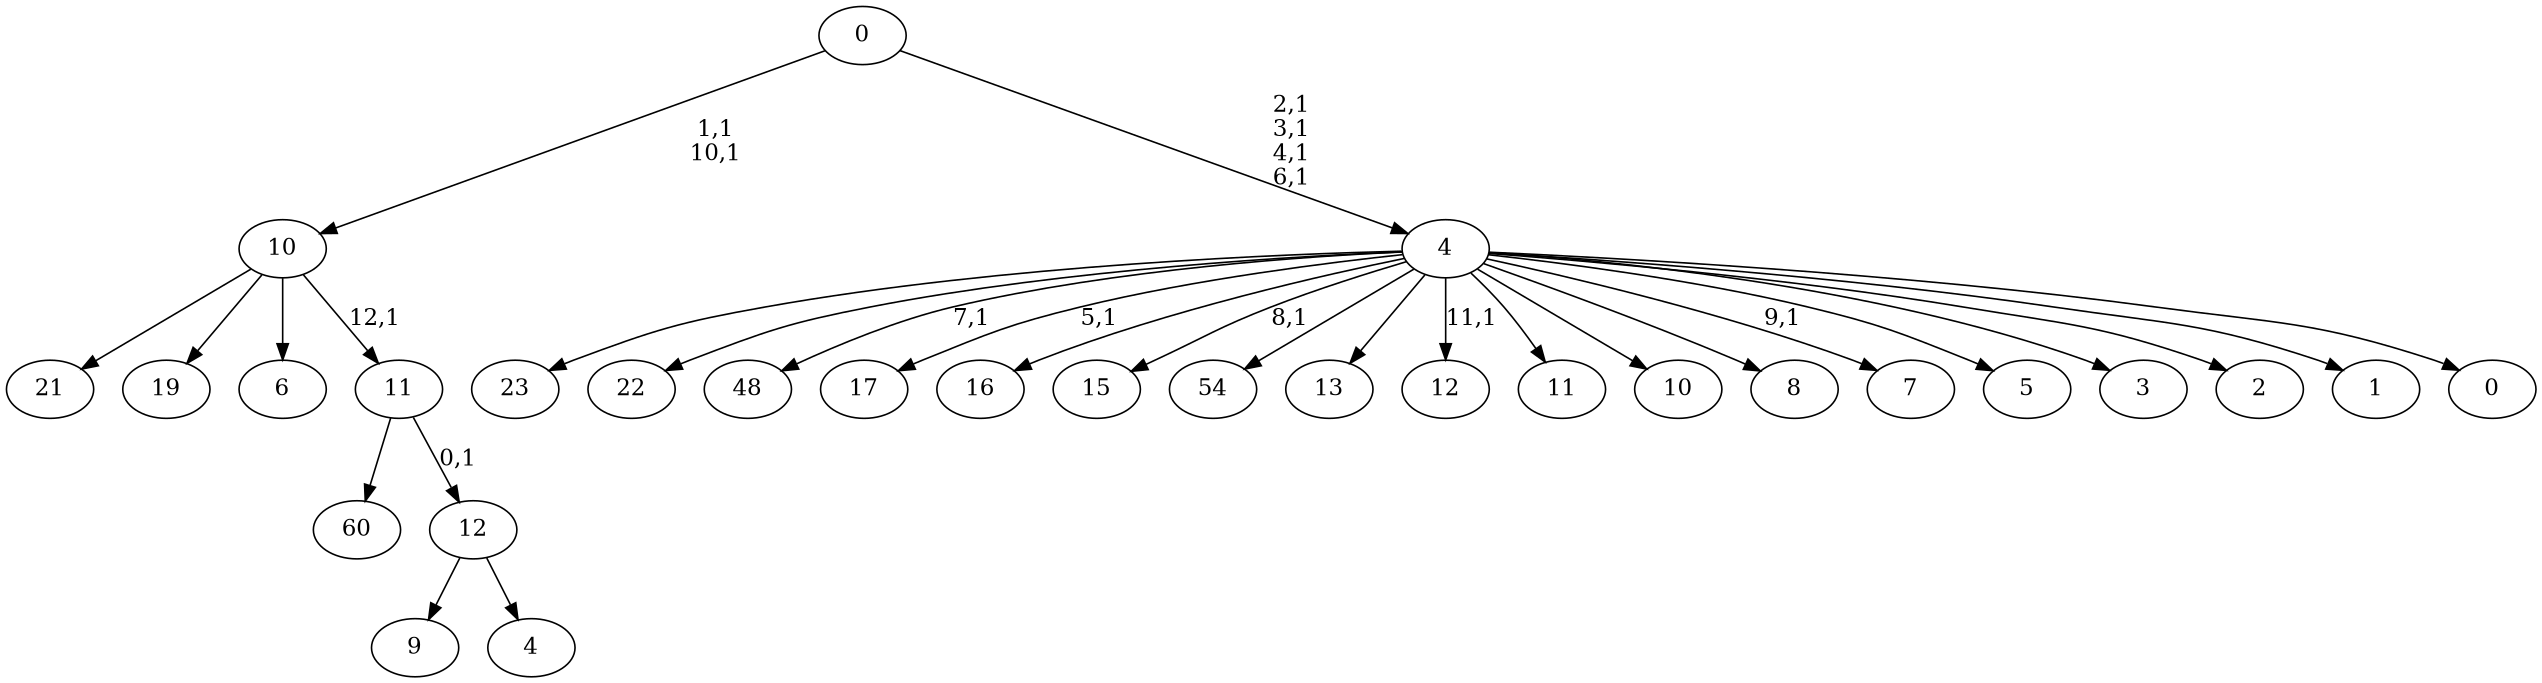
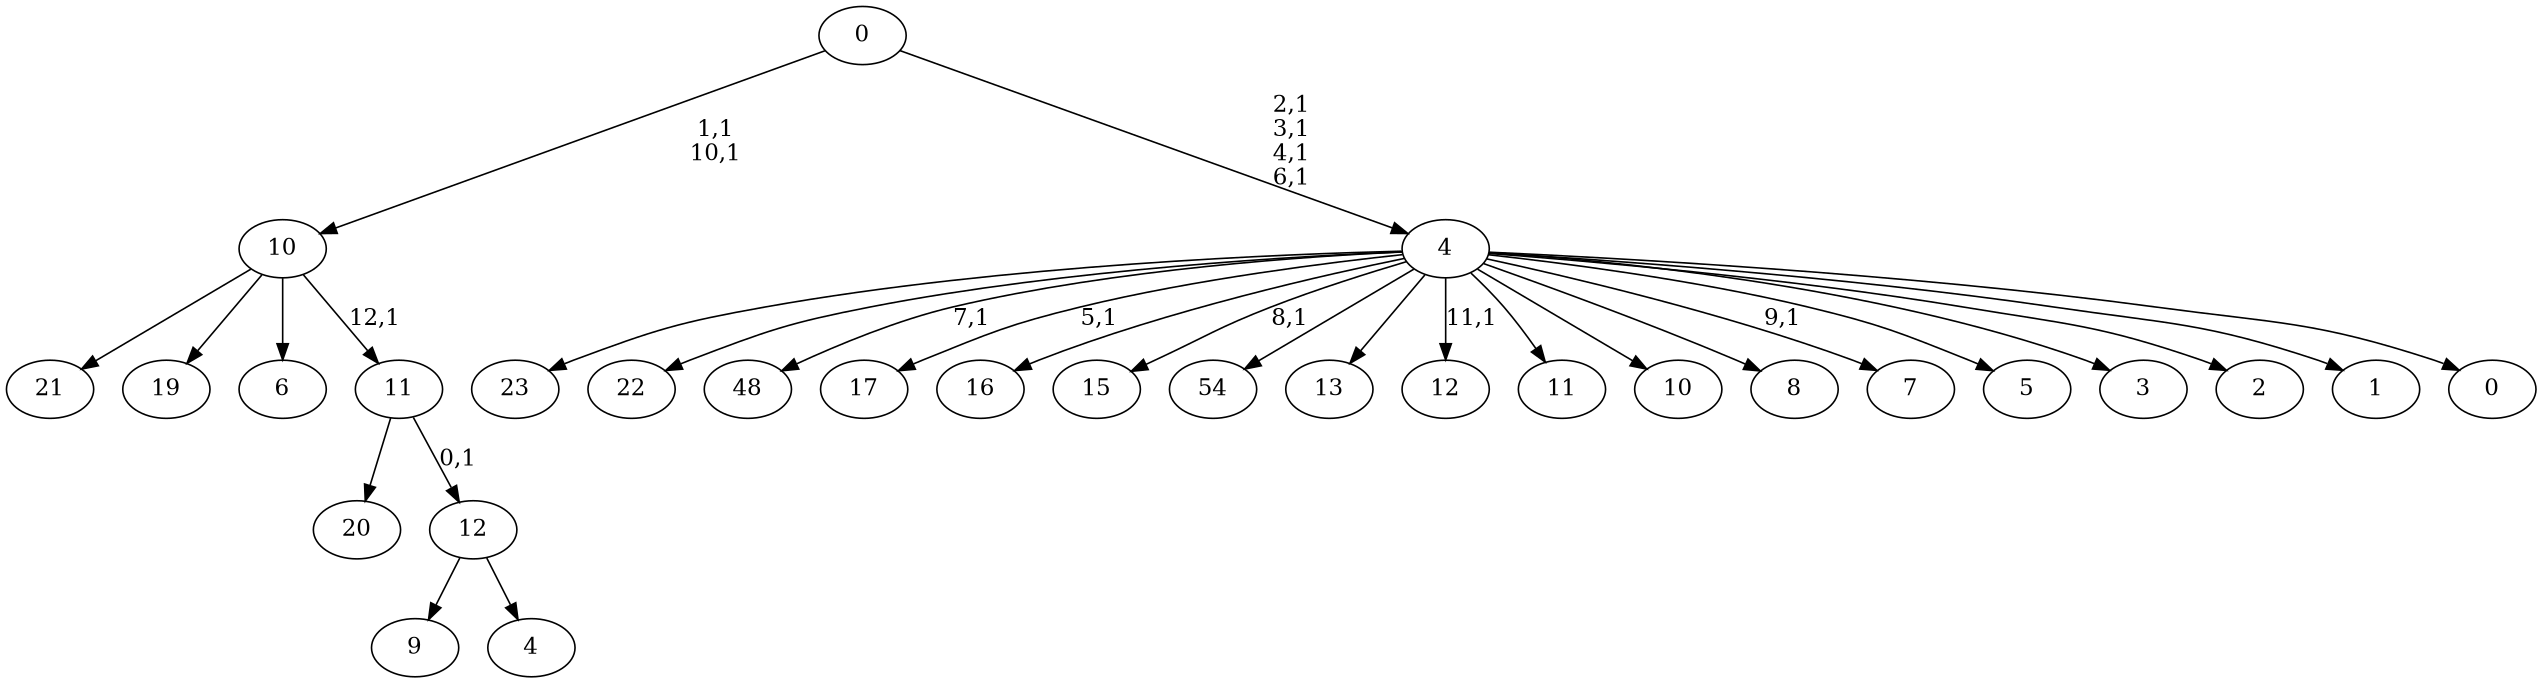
node "60": label "60" -> "20"
